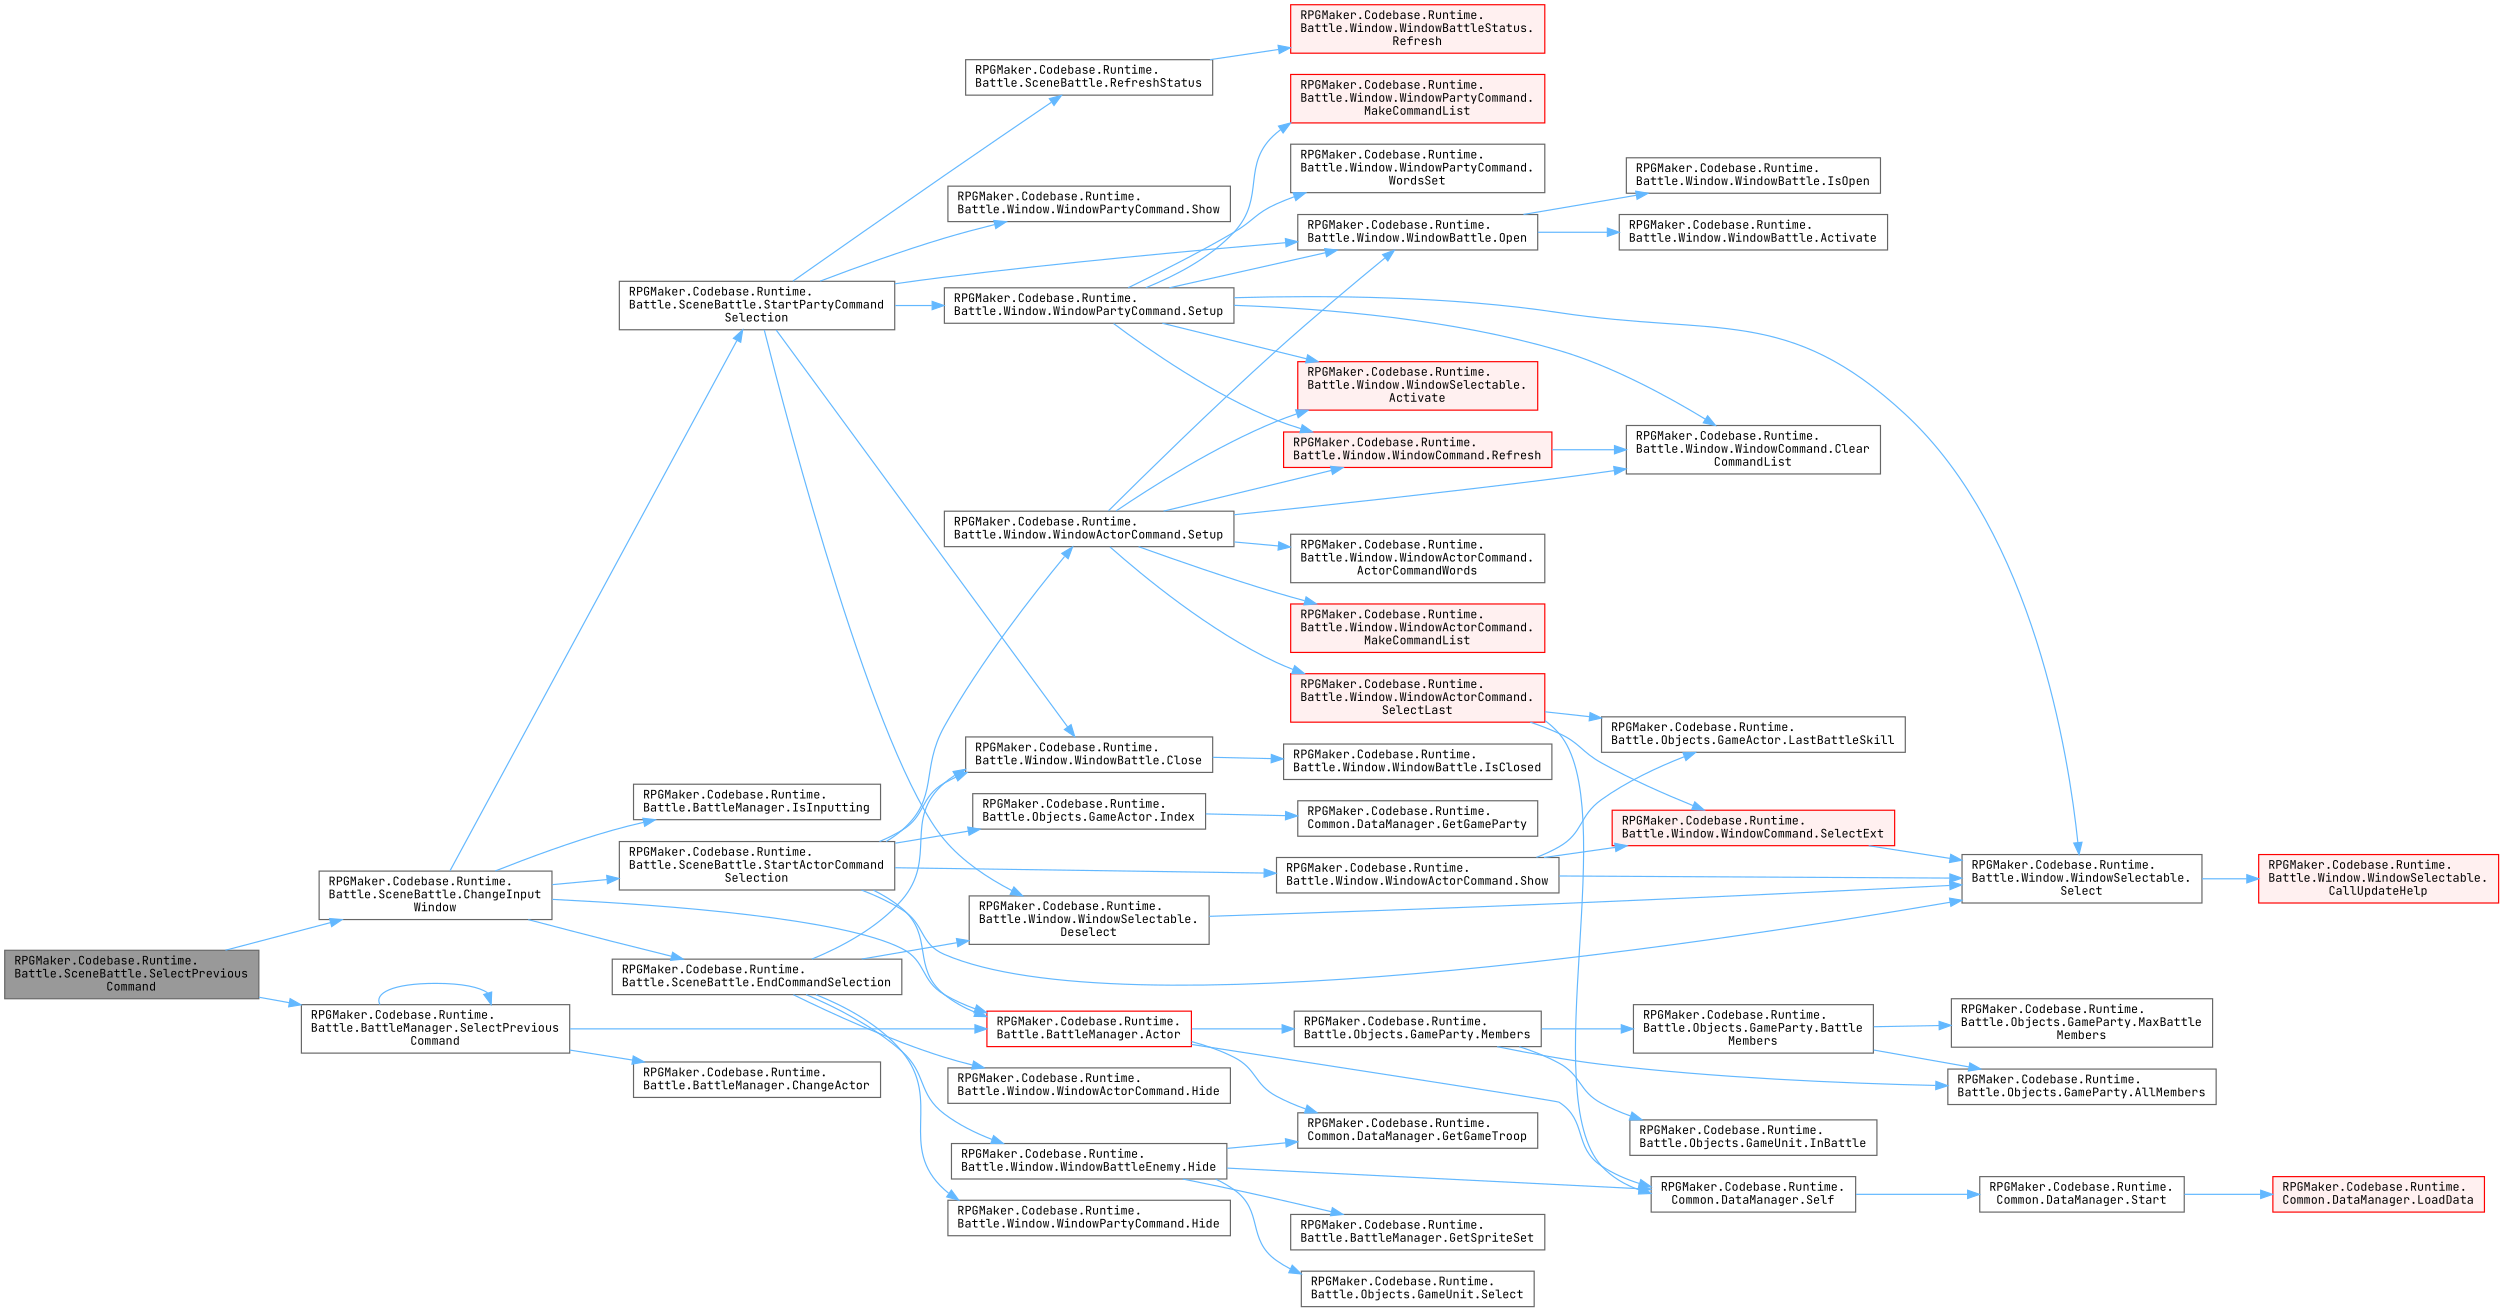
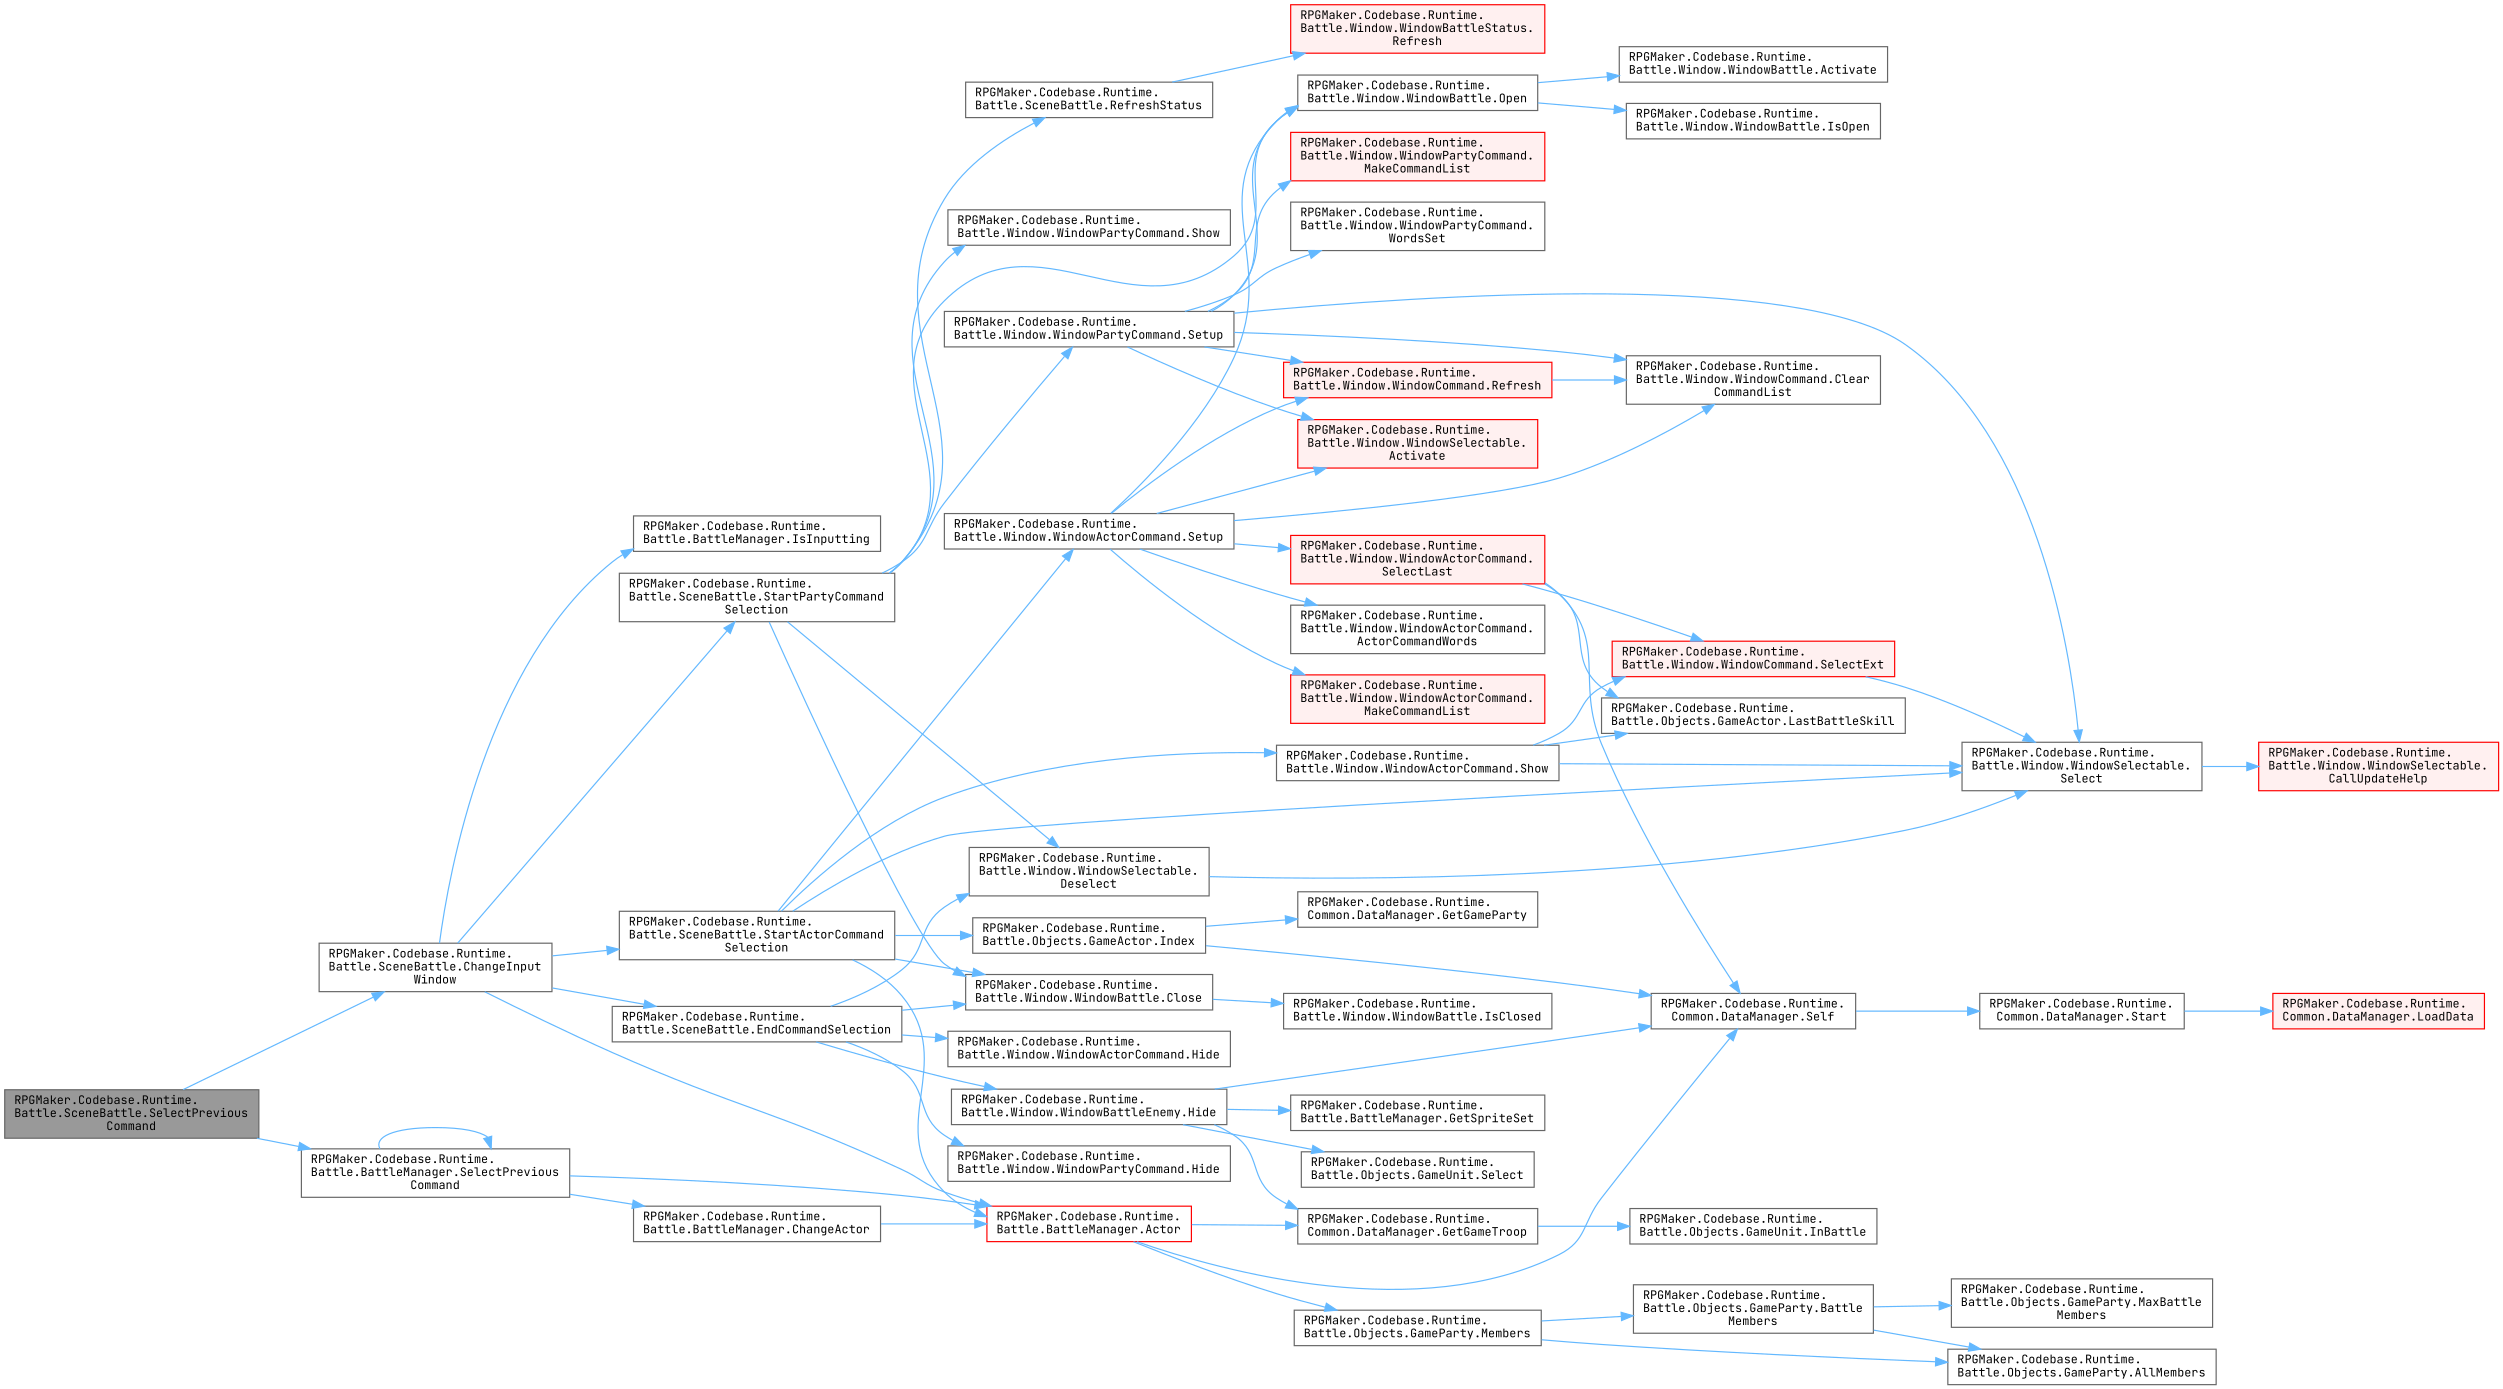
edge "RPGMaker.Codebase.Runtime. Battle.Objects.GameActor.Index" -> "RPGMaker.Codebase.Runtime. Common.DataManager.Self": added
edge "RPGMaker.Codebase.Runtime. Battle.Objects.GameParty.Members" -> "RPGMaker.Codebase.Runtime. Battle.Objects.GameUnit.InBattle": now "RPGMaker.Codebase.Runtime. Common.DataManager.GetGameTroop" -> "RPGMaker.Codebase.Runtime. Battle.Objects.GameUnit.InBattle"
edge "RPGMaker.Codebase.Runtime. Battle.BattleManager.ChangeActor" -> "RPGMaker.Codebase.Runtime. Battle.BattleManager.Actor": added
